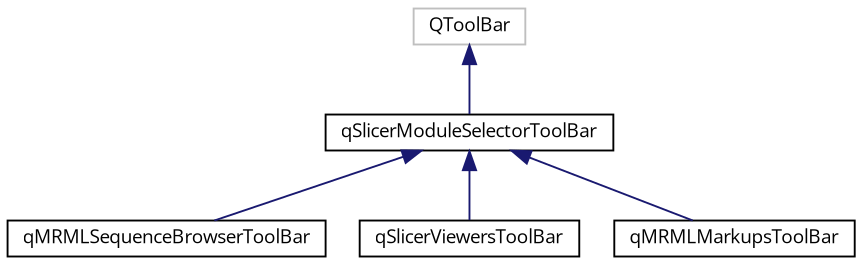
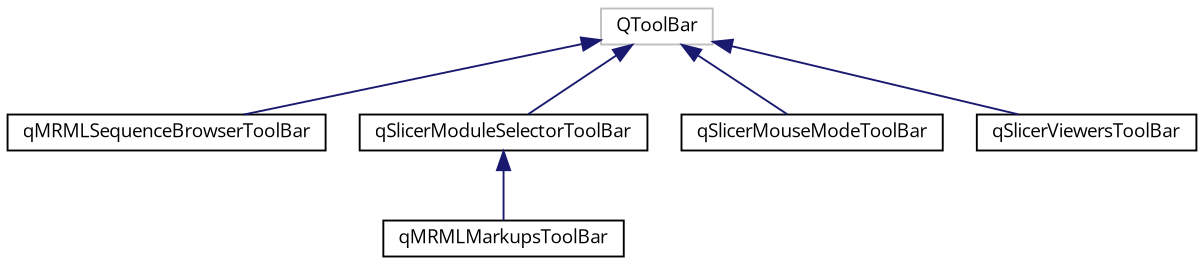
node "qSlicerMouseModeToolBar": added
edge "qMRMLSequenceBrowserToolBar" -> "qSlicerModuleSelectorToolBar": now "qMRMLSequenceBrowserToolBar" -> "QToolBar"
edge "qSlicerViewersToolBar" -> "qSlicerModuleSelectorToolBar": now "qSlicerViewersToolBar" -> "QToolBar"
